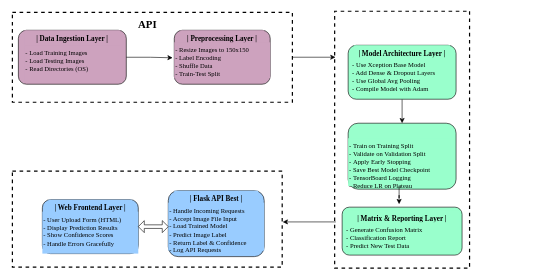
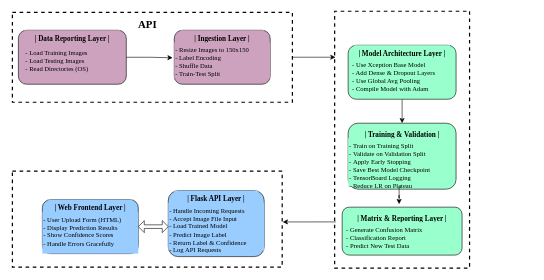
node "| Data Ingestion Layer |": label "| Data Ingestion Layer |" -> "| Data Reporting Layer |"
node "| Preprocessing Layer |": label "| Preprocessing Layer |" -> "| Ingestion Layer |"
node "| Training & Validation |": added
node "| Flask API Best |": label "| Flask API Best |" -> "| Flask API Layer |"
